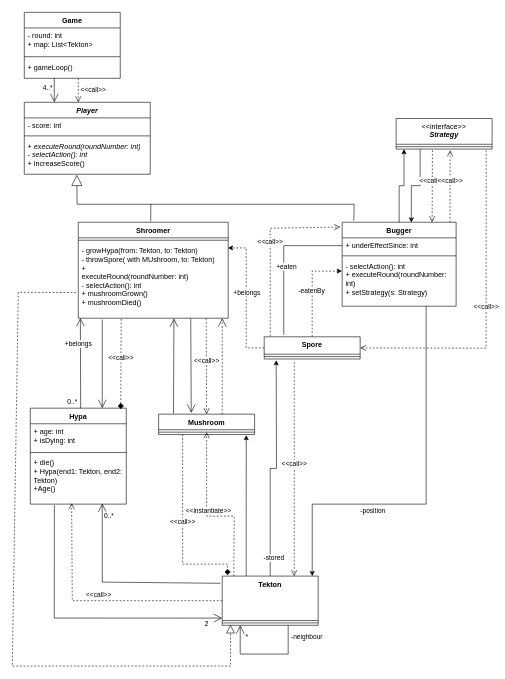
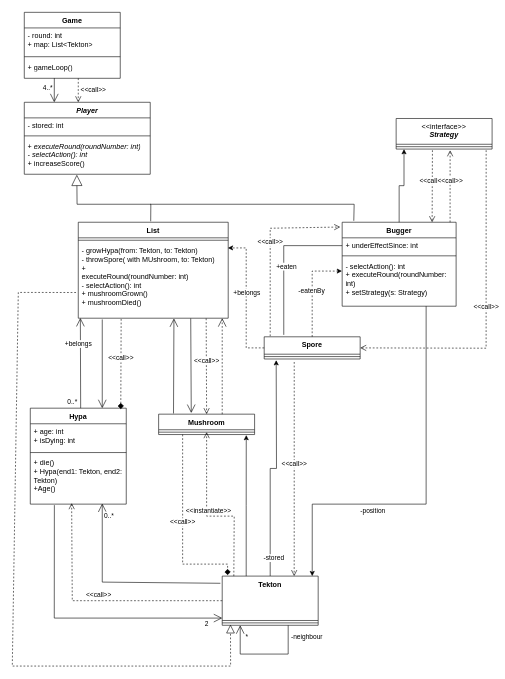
node "- score: int": label "- score: int" -> "- stored: int"
edge "<<interface>> Strategy" -> "Bugger": removed
node "Shroomer": label "Shroomer" -> "List"
